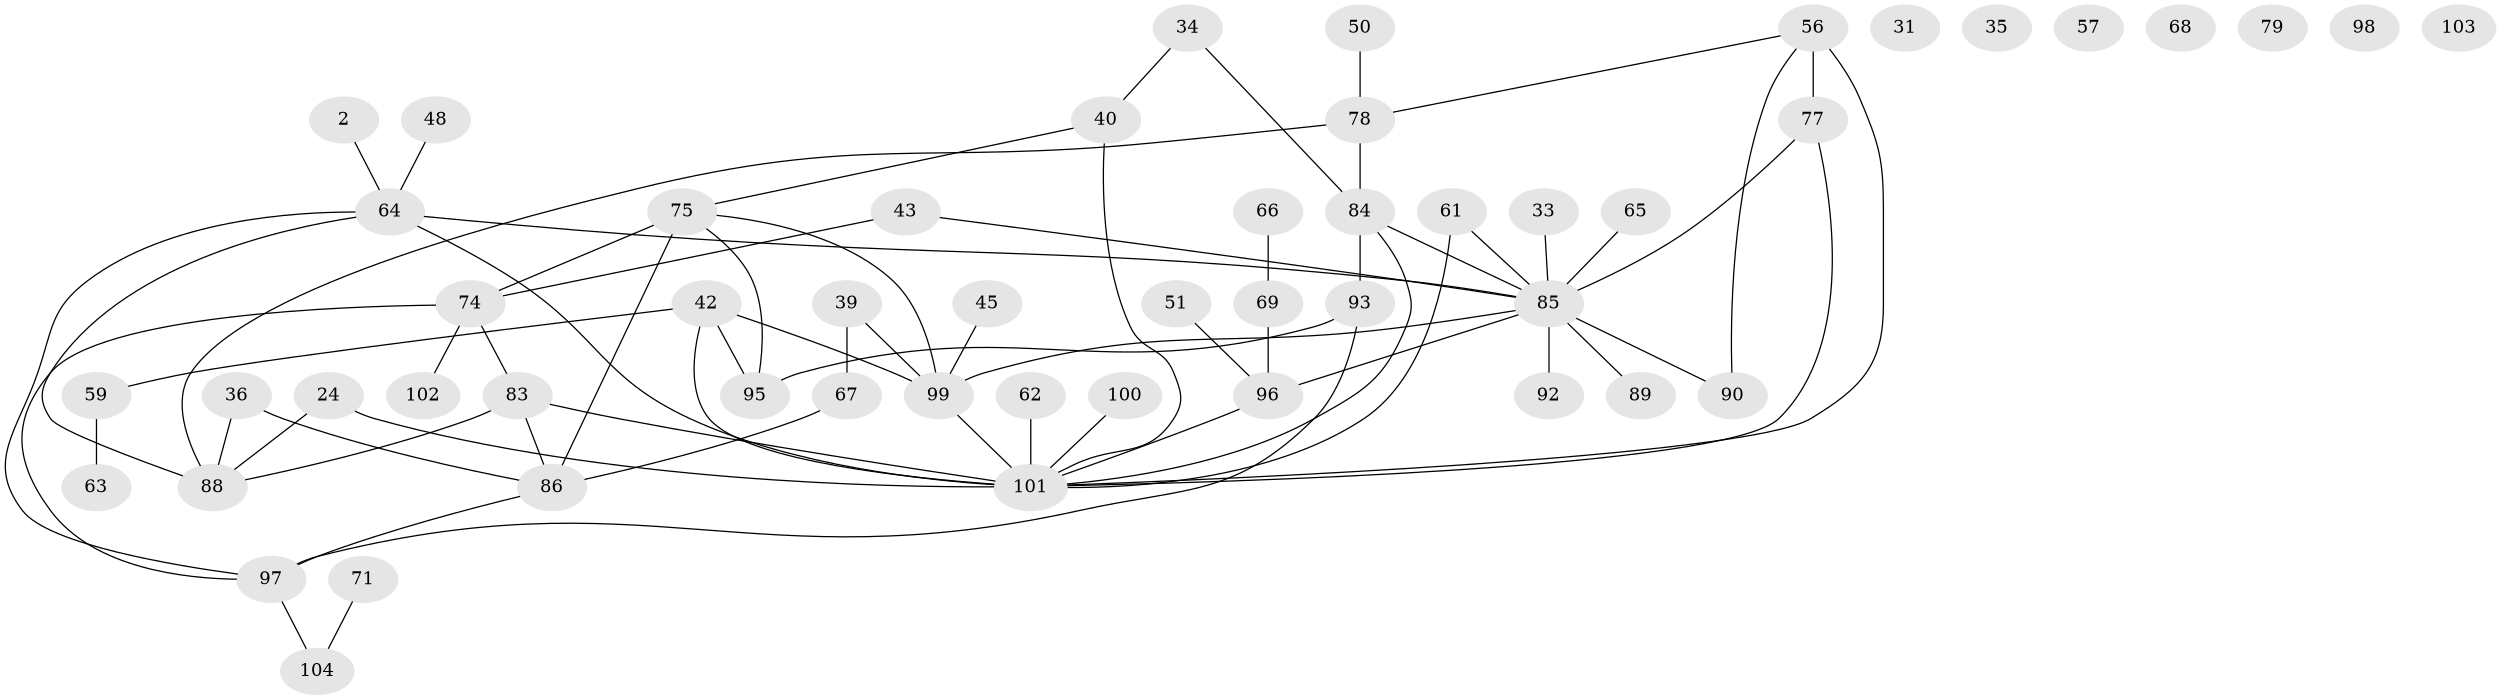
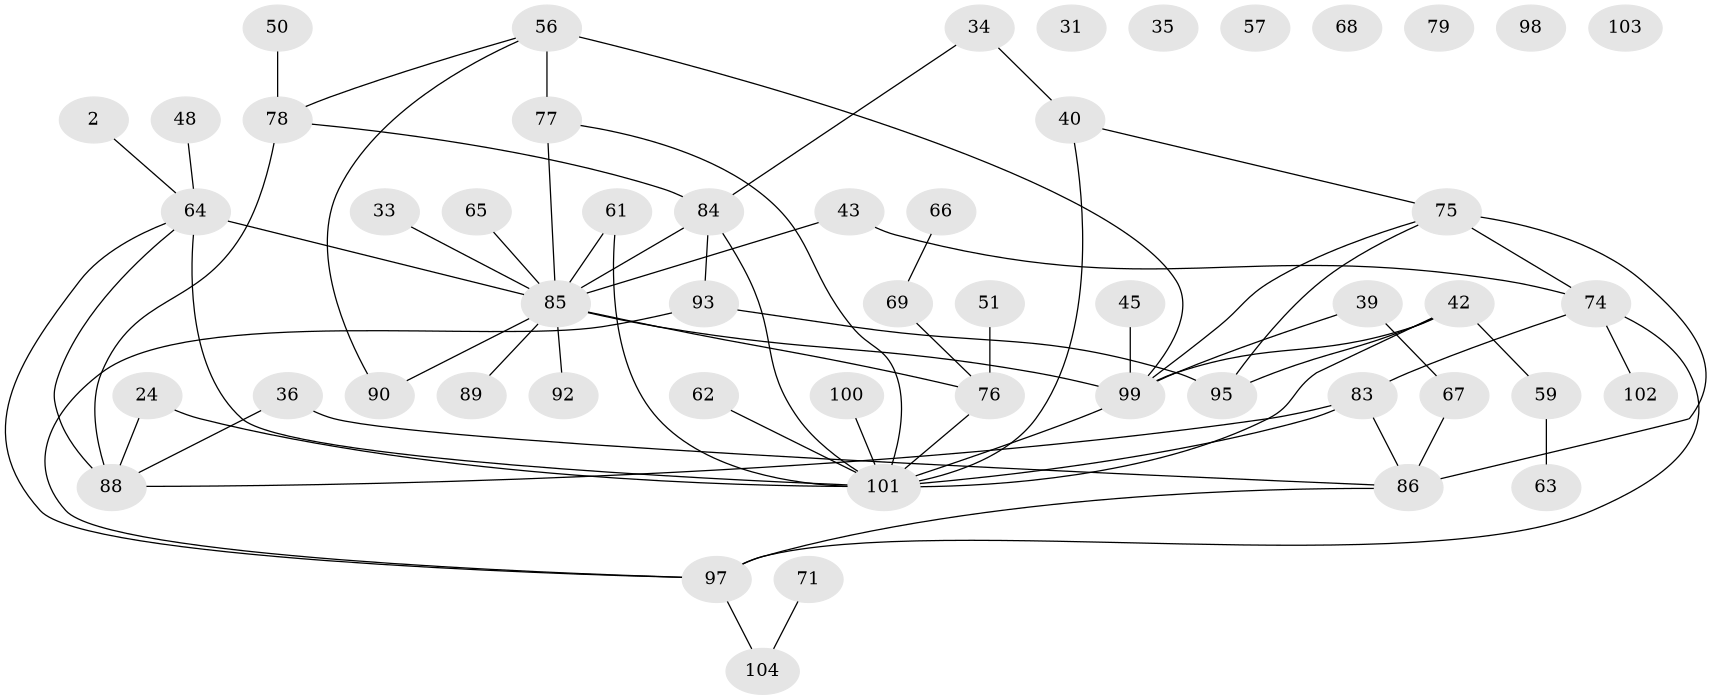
node "96": label "96" -> "76"
edge "56" -- "101": now "56" -- "99"
